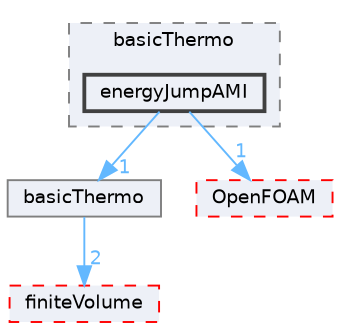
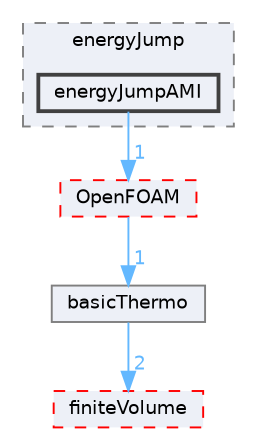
cluster "basicThermo": label "basicThermo" -> "energyJump"
edge "energyJumpAMI" -> "basicThermo": now "OpenFOAM" -> "basicThermo"
